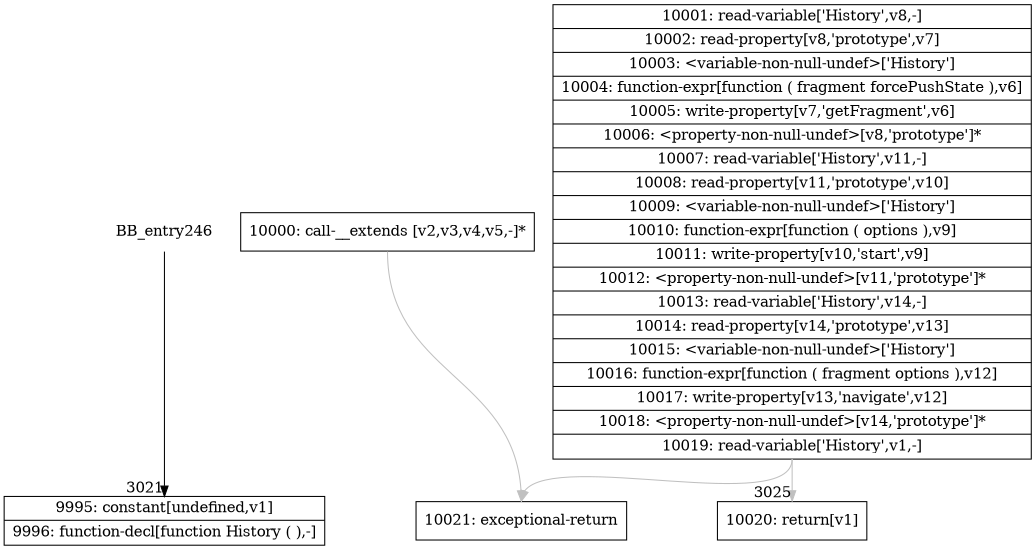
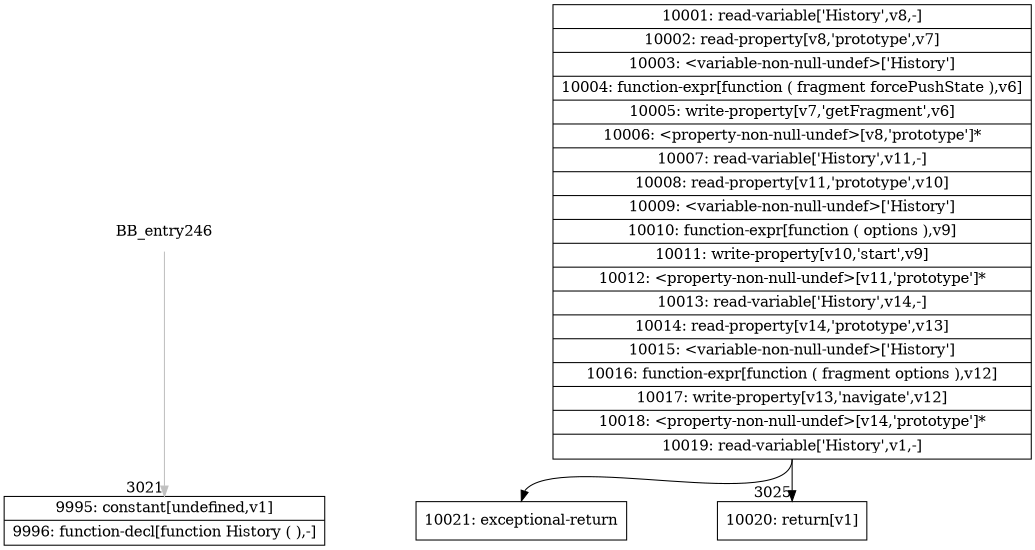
node "10000: call-__extends [v2,v3,v4,v5,-]*": removed
edge "BB_entry246" -> "9995: constant[undefined,v1]": color black -> gray
edge "10001: read-variable['History',v8,-]" -> "10020: return[v1]": color gray -> black
edge "10001: read-variable['History',v8,-]" -> "10021: exceptional-return": color gray -> black
